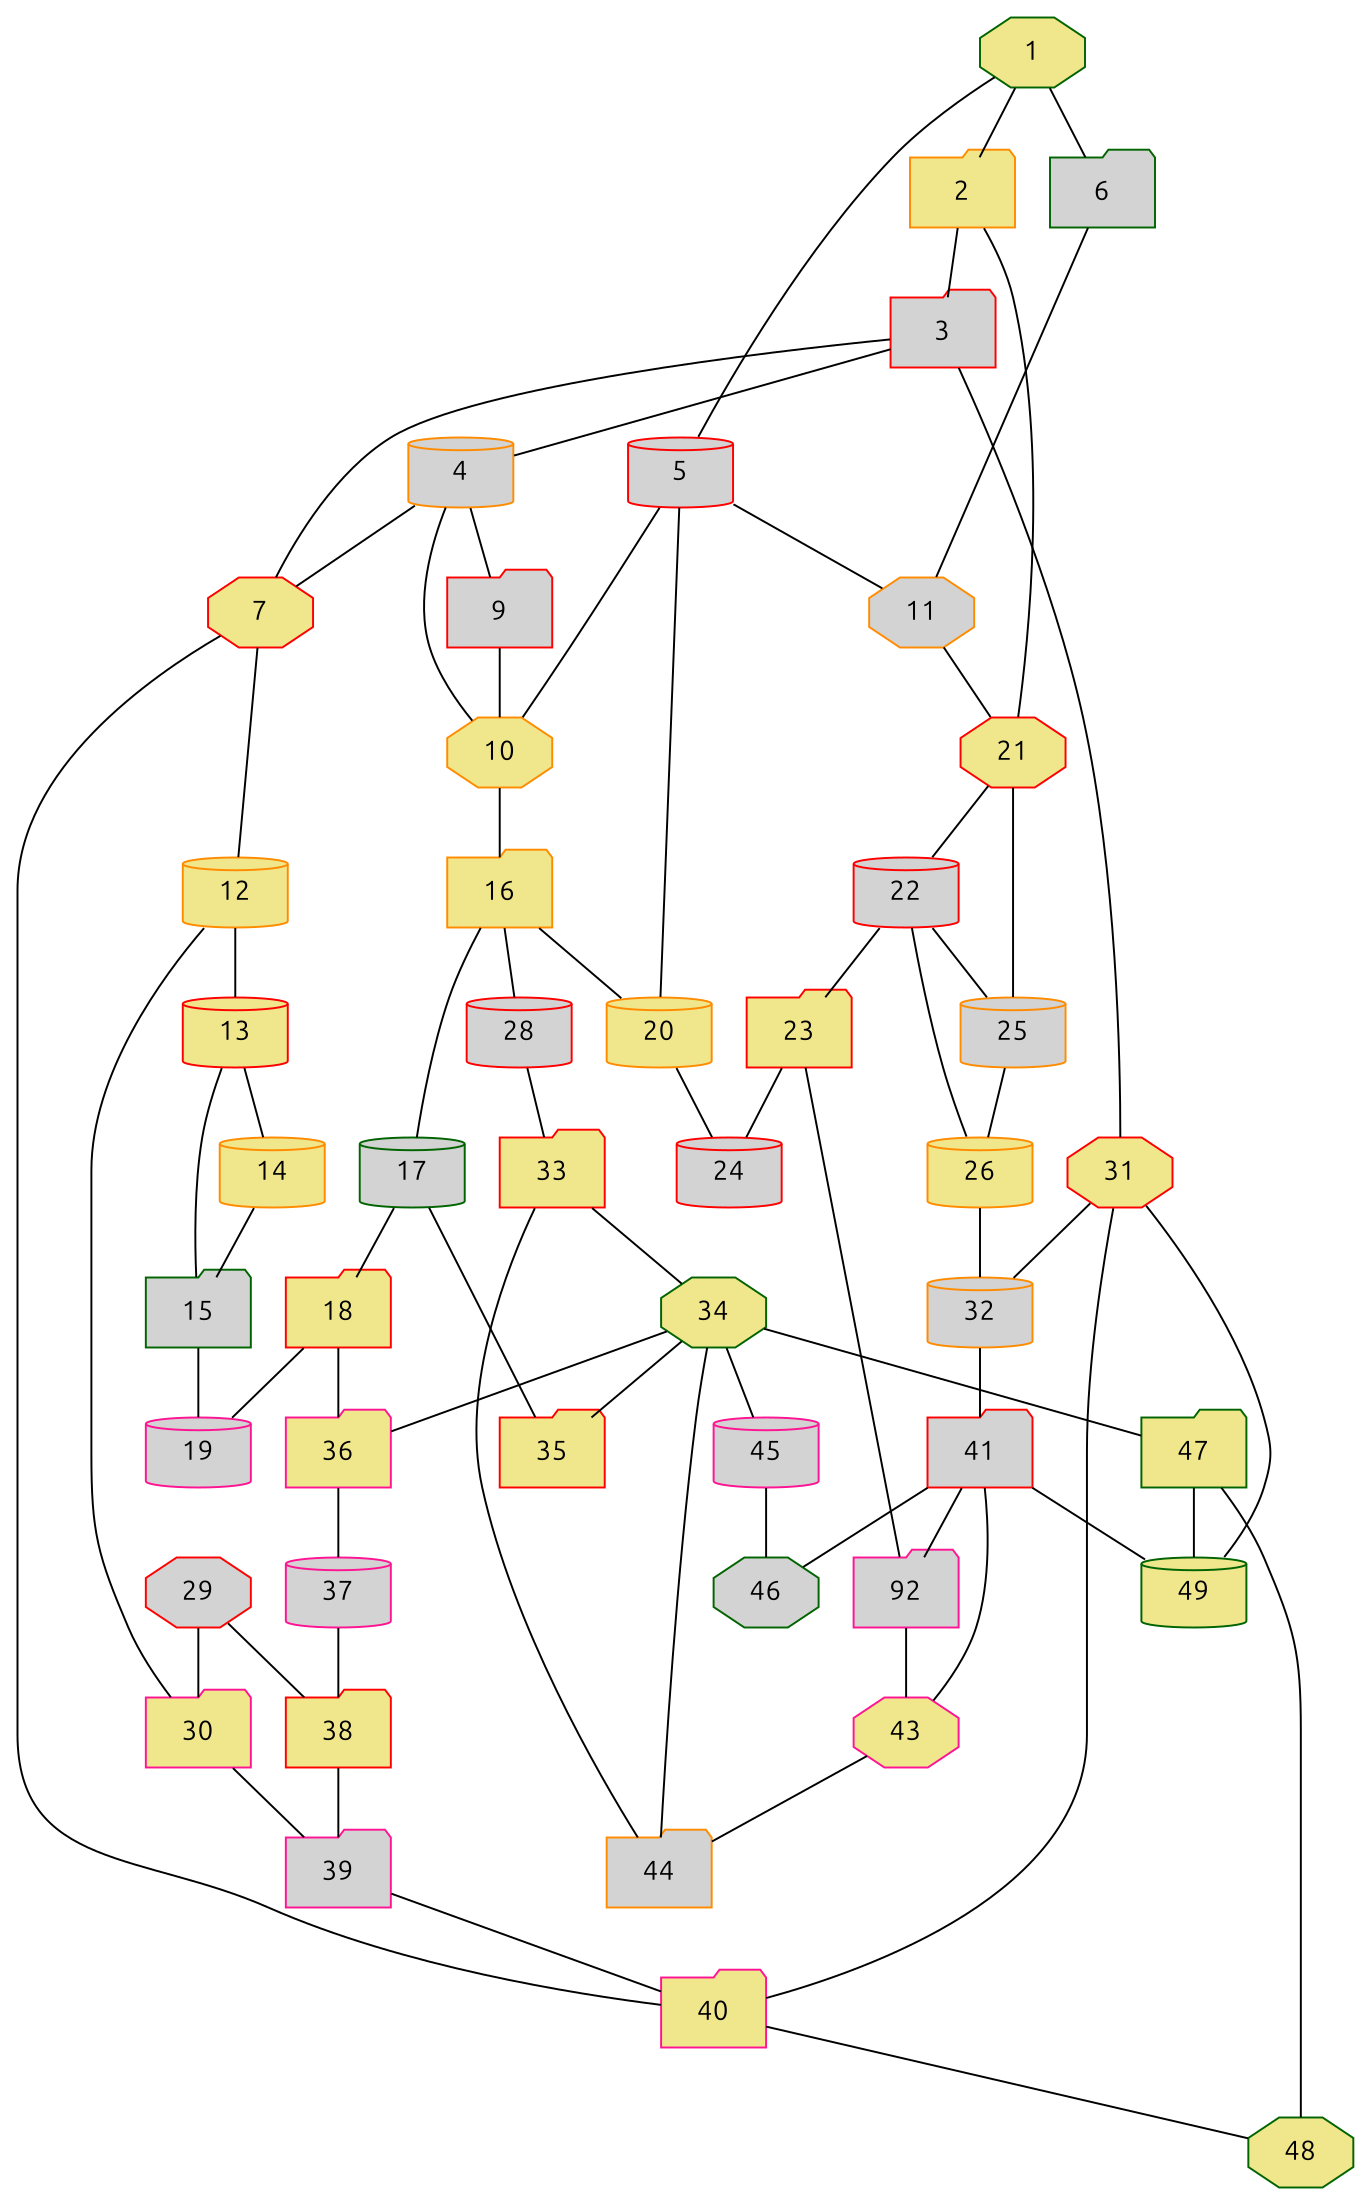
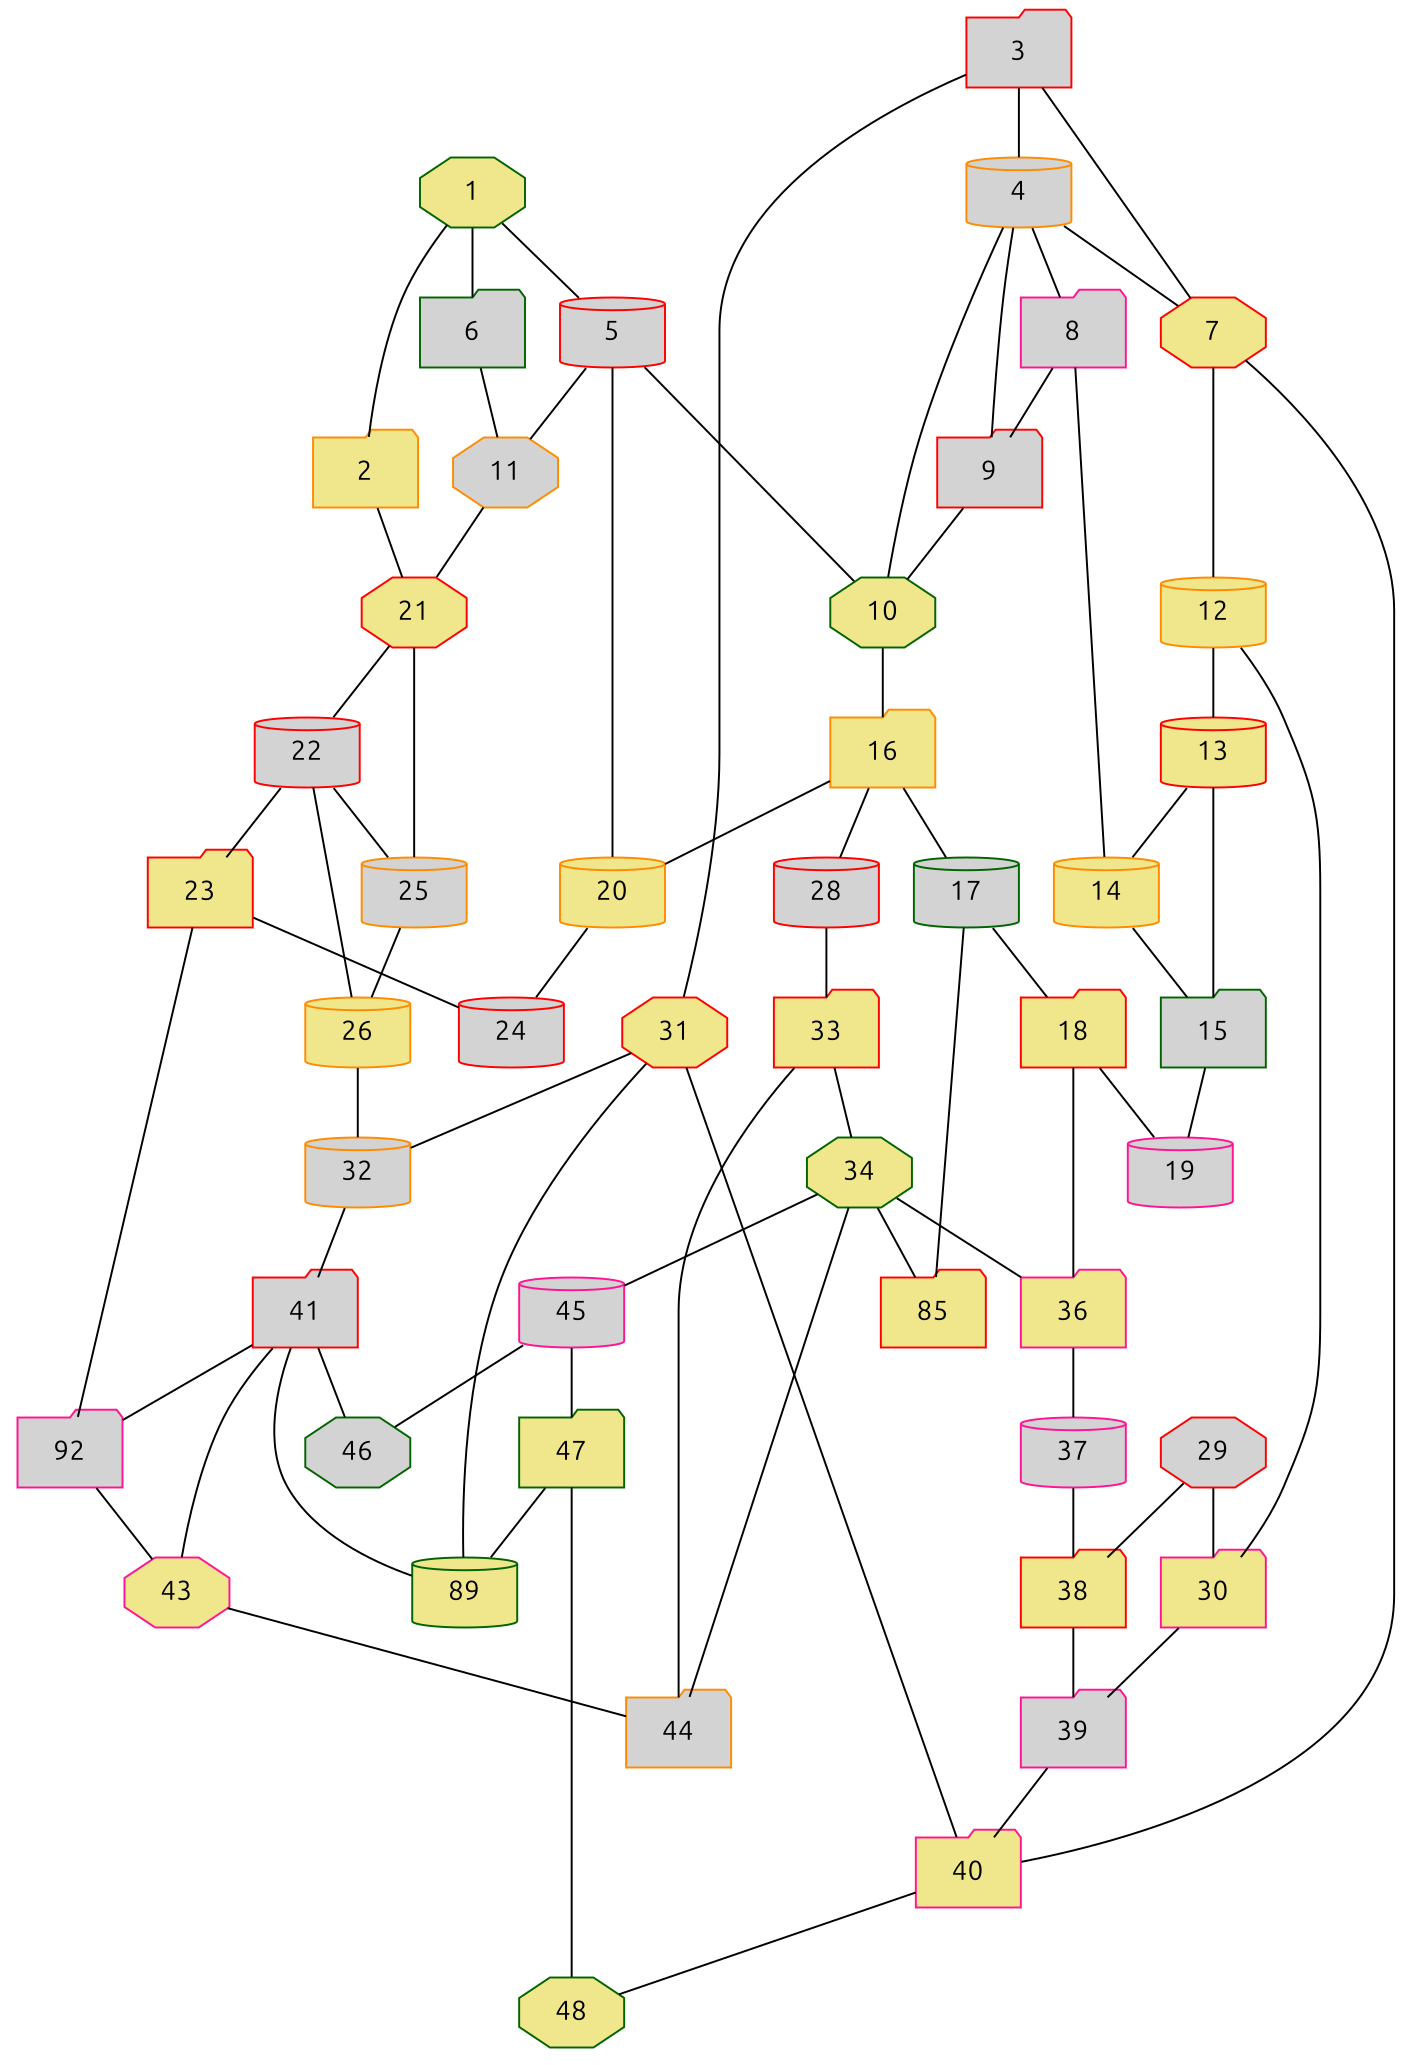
edge "2" -- "3": removed
node "8": added
node "10": color darkorange -> darkgreen
edge "34" -- "47": now "45" -- "47"
node "35": label "35" -> "85"
node "49": label "49" -> "89"
